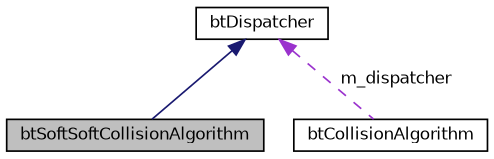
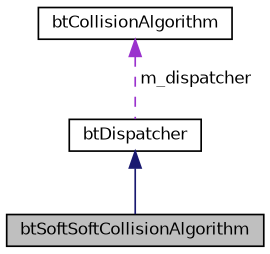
edge "btCollisionAlgorithm" -> "btDispatcher": reversed
